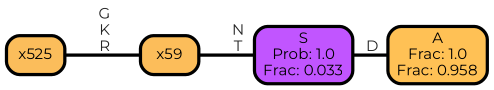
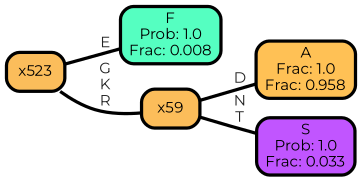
node "F Prob: 1.0 Frac: 0.008": added
node "x525": label "x525" -> "x523"
edge "S Prob: 1.0 Frac: 0.033" -- "A Frac: 1.0 Frac: 0.958": now "x59" -- "A Frac: 1.0 Frac: 0.958"
